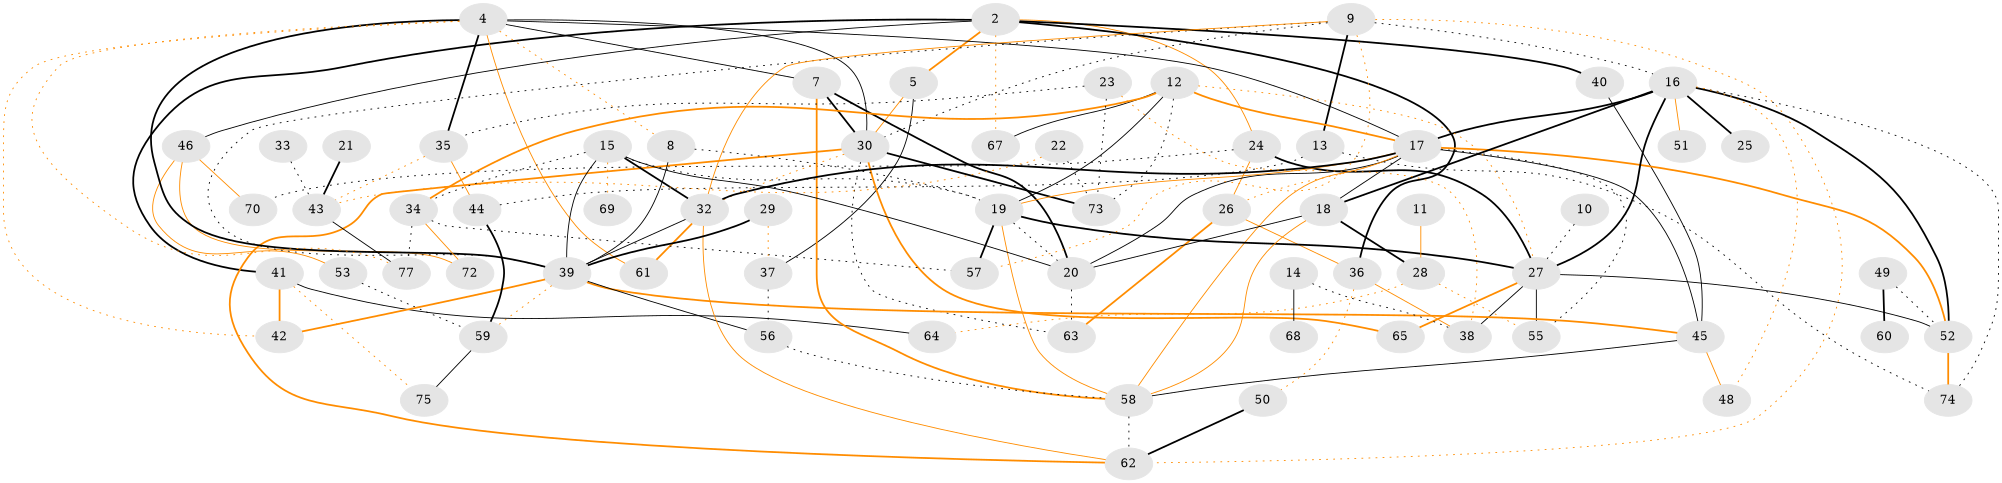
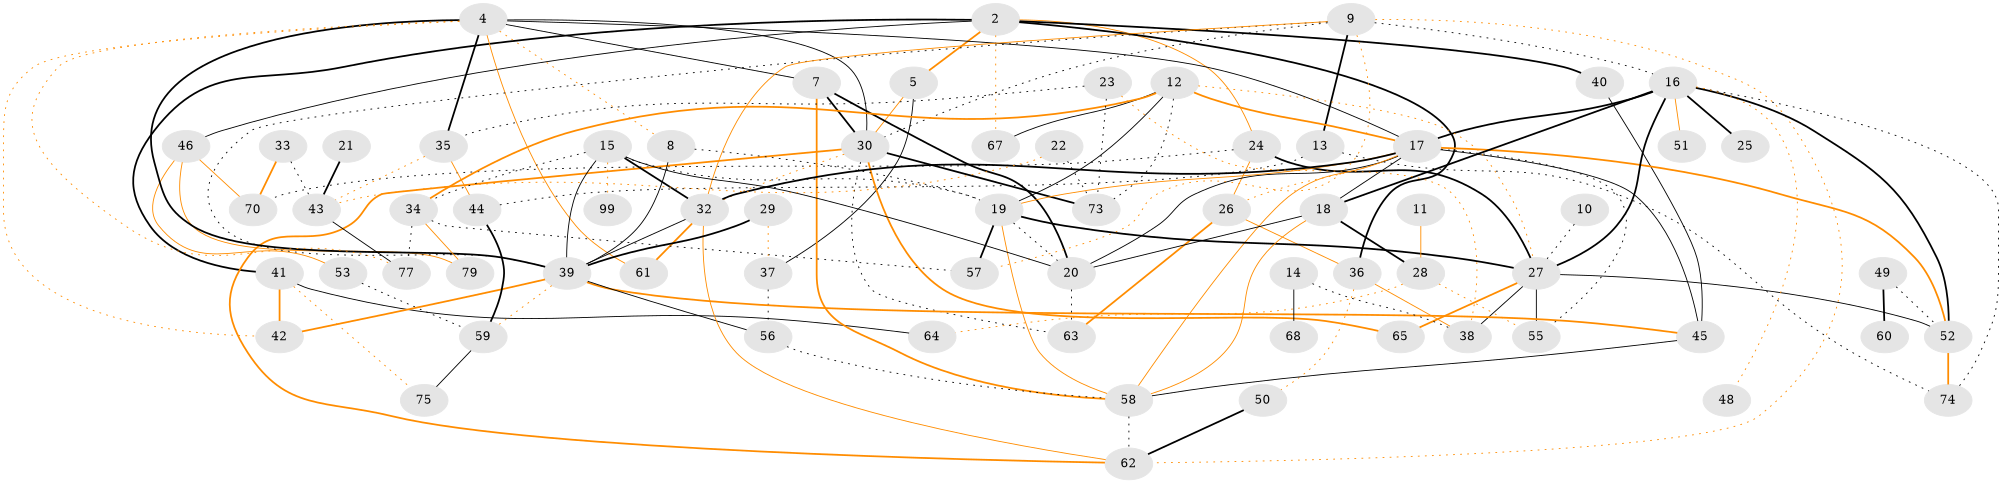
edge "33" -- "70": added
node "69": label "69" -> "99"
node "72": label "72" -> "79"
edge "45" -- "48": removed
